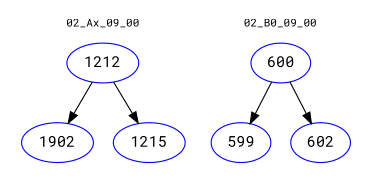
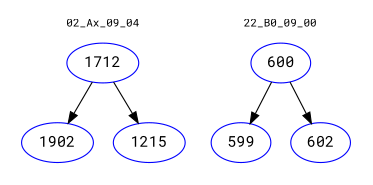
cluster "02_Ax_09_00": label "02_Ax_09_00" -> "02_Ax_09_04"
cluster "02_B0_09_00": label "02_B0_09_00" -> "22_B0_09_00"
node "1212": label "1212" -> "1712"
